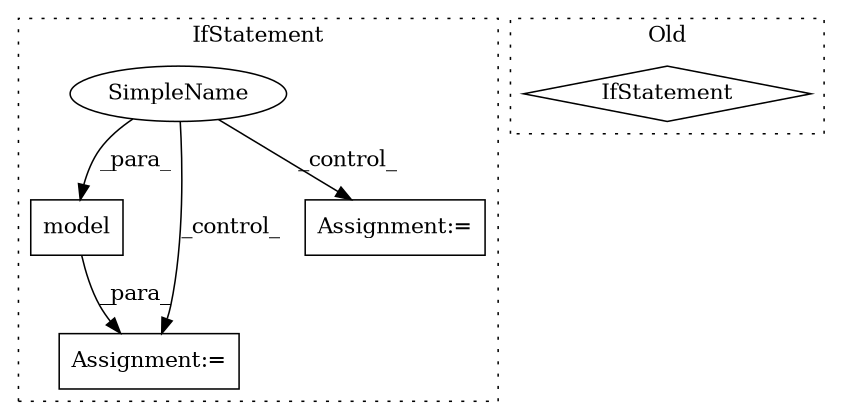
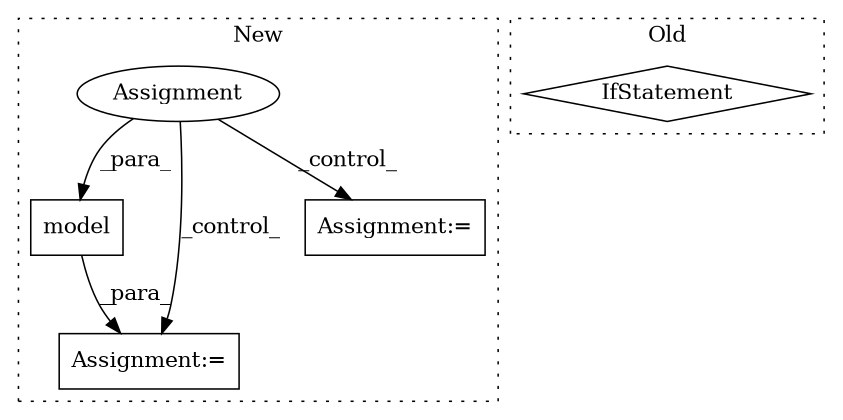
cluster "IfStatement": label "IfStatement" -> "New"
node "SimpleName": label "SimpleName" -> "Assignment"
